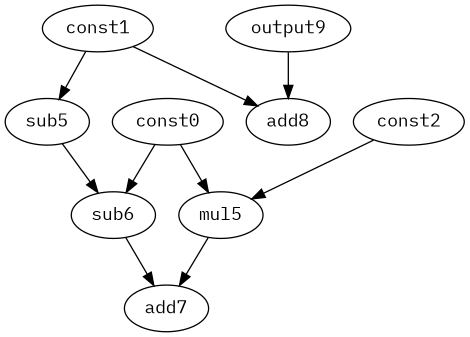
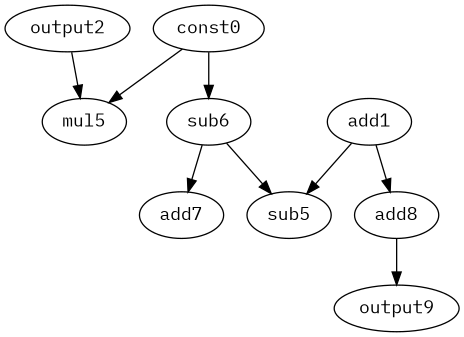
node "const1": label "const1" -> "add1"
edge "output9" -> "add8": reversed
node "const2": label "const2" -> "output2"
edge "sub5" -> "sub6": reversed
edge "mul5" -> "add7": removed
